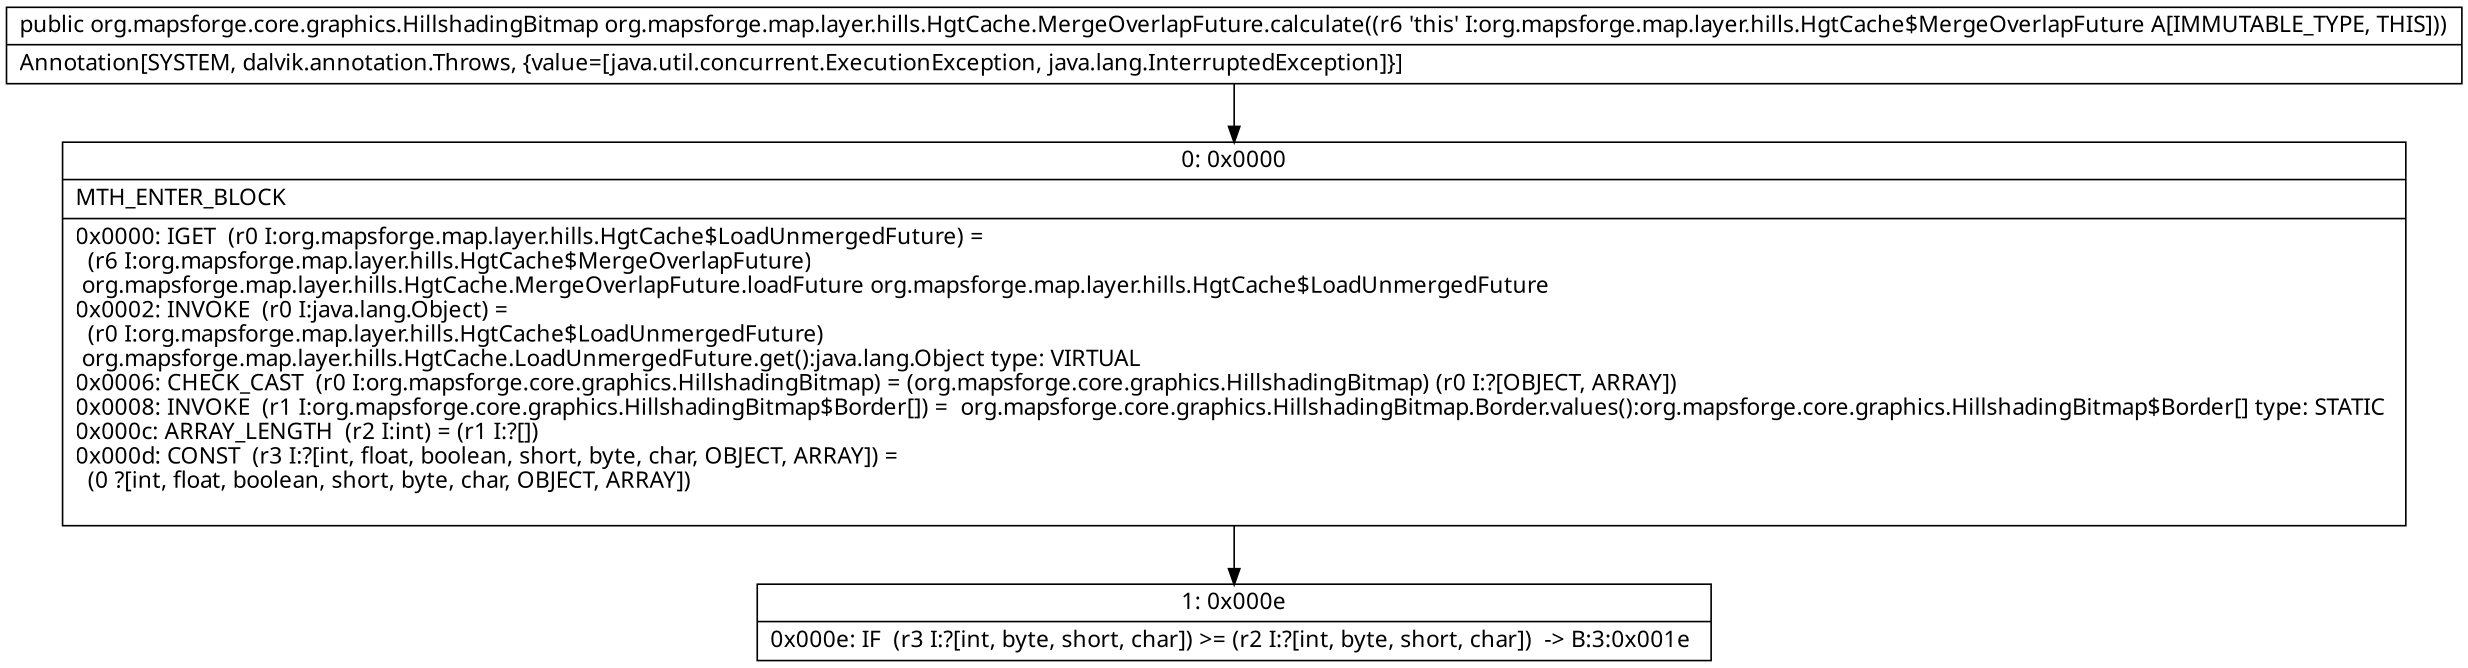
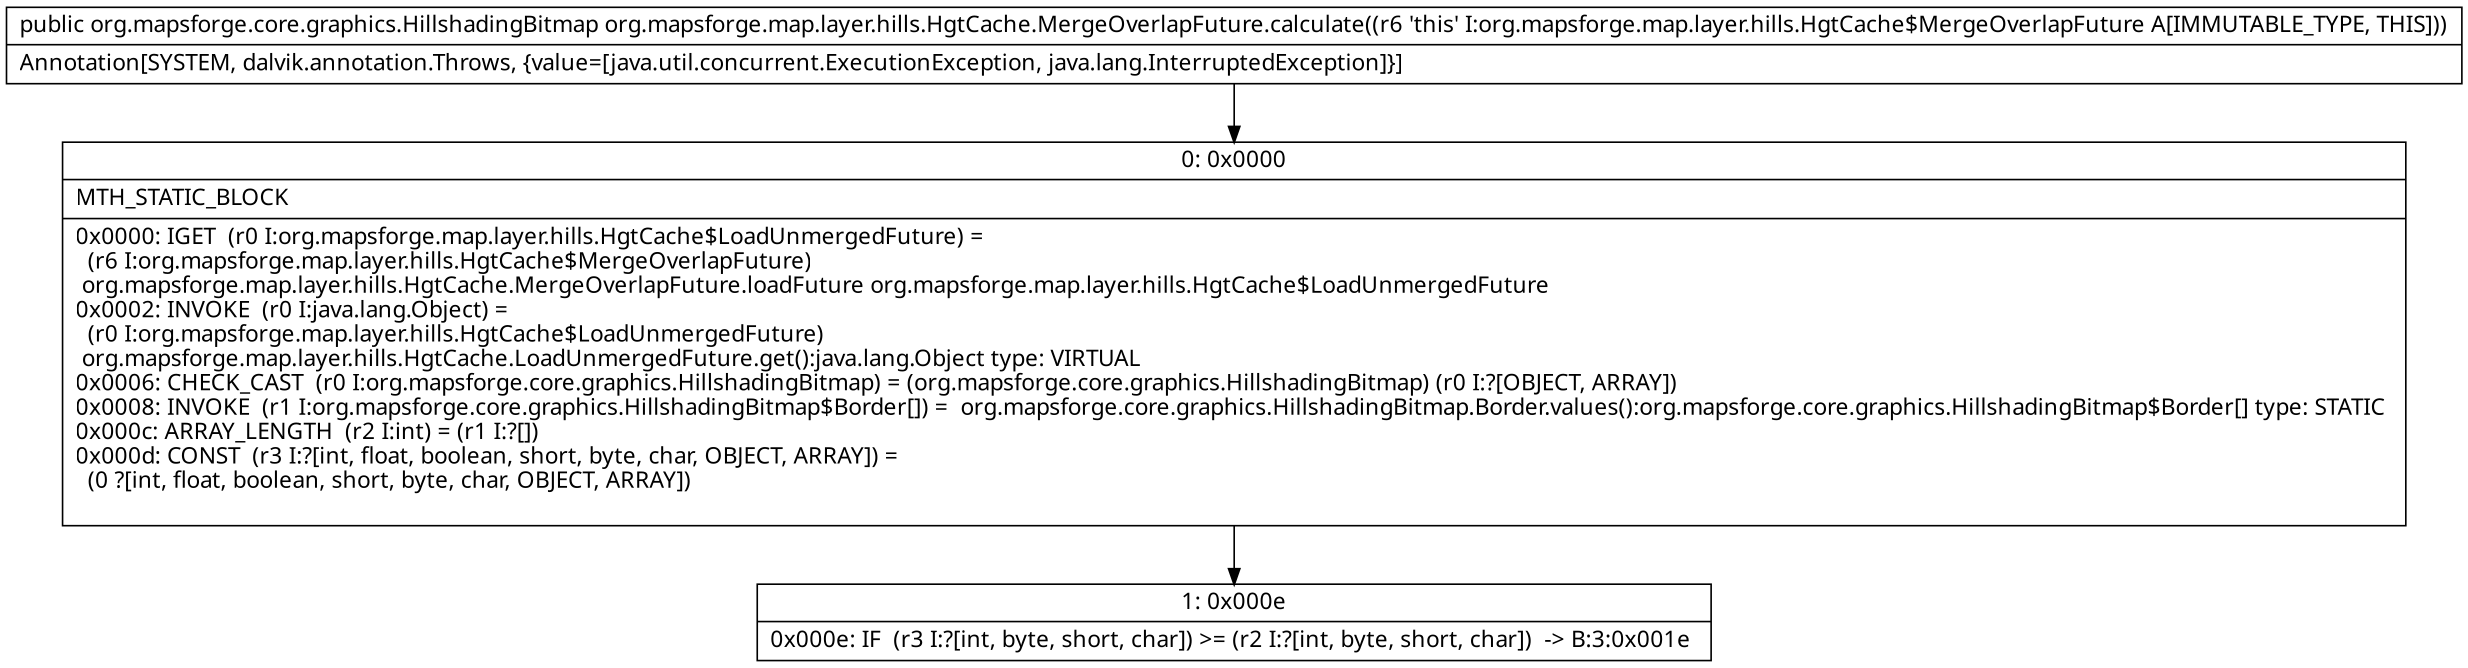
node "0: 0x0000": text "MTH_ENTER_BLOCK" -> "MTH_STATIC_BLOCK"
